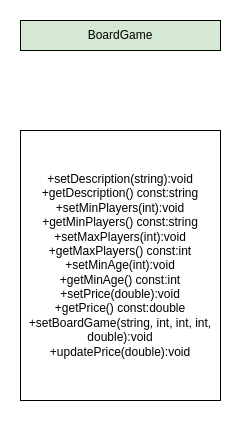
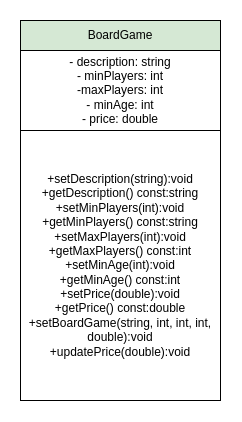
node "- description: string - minPlayers: int -maxPlayers: int - minAge: int - price: double": added
